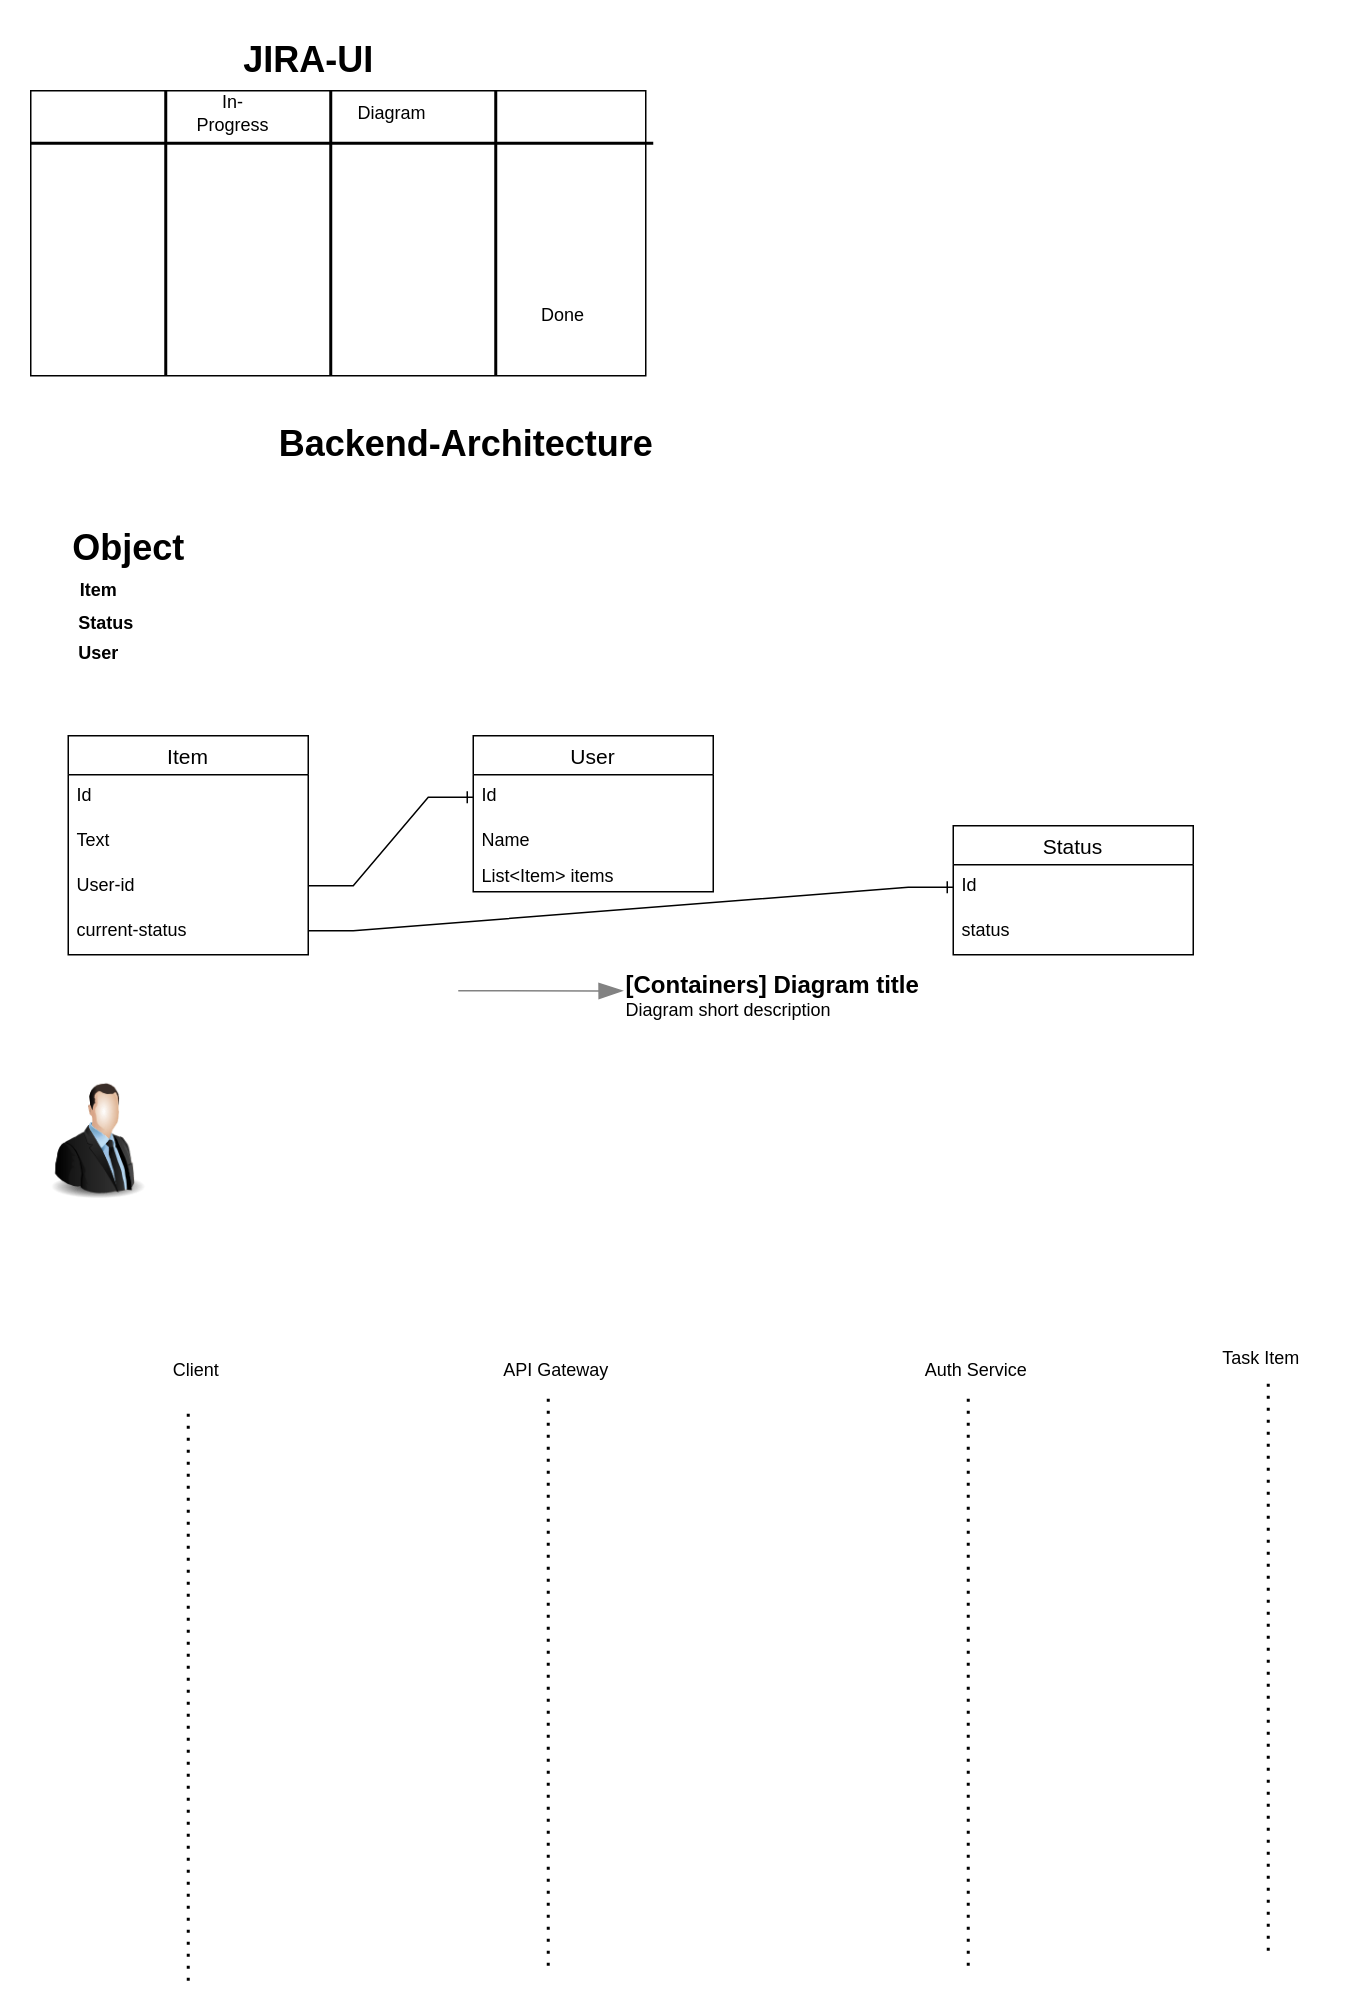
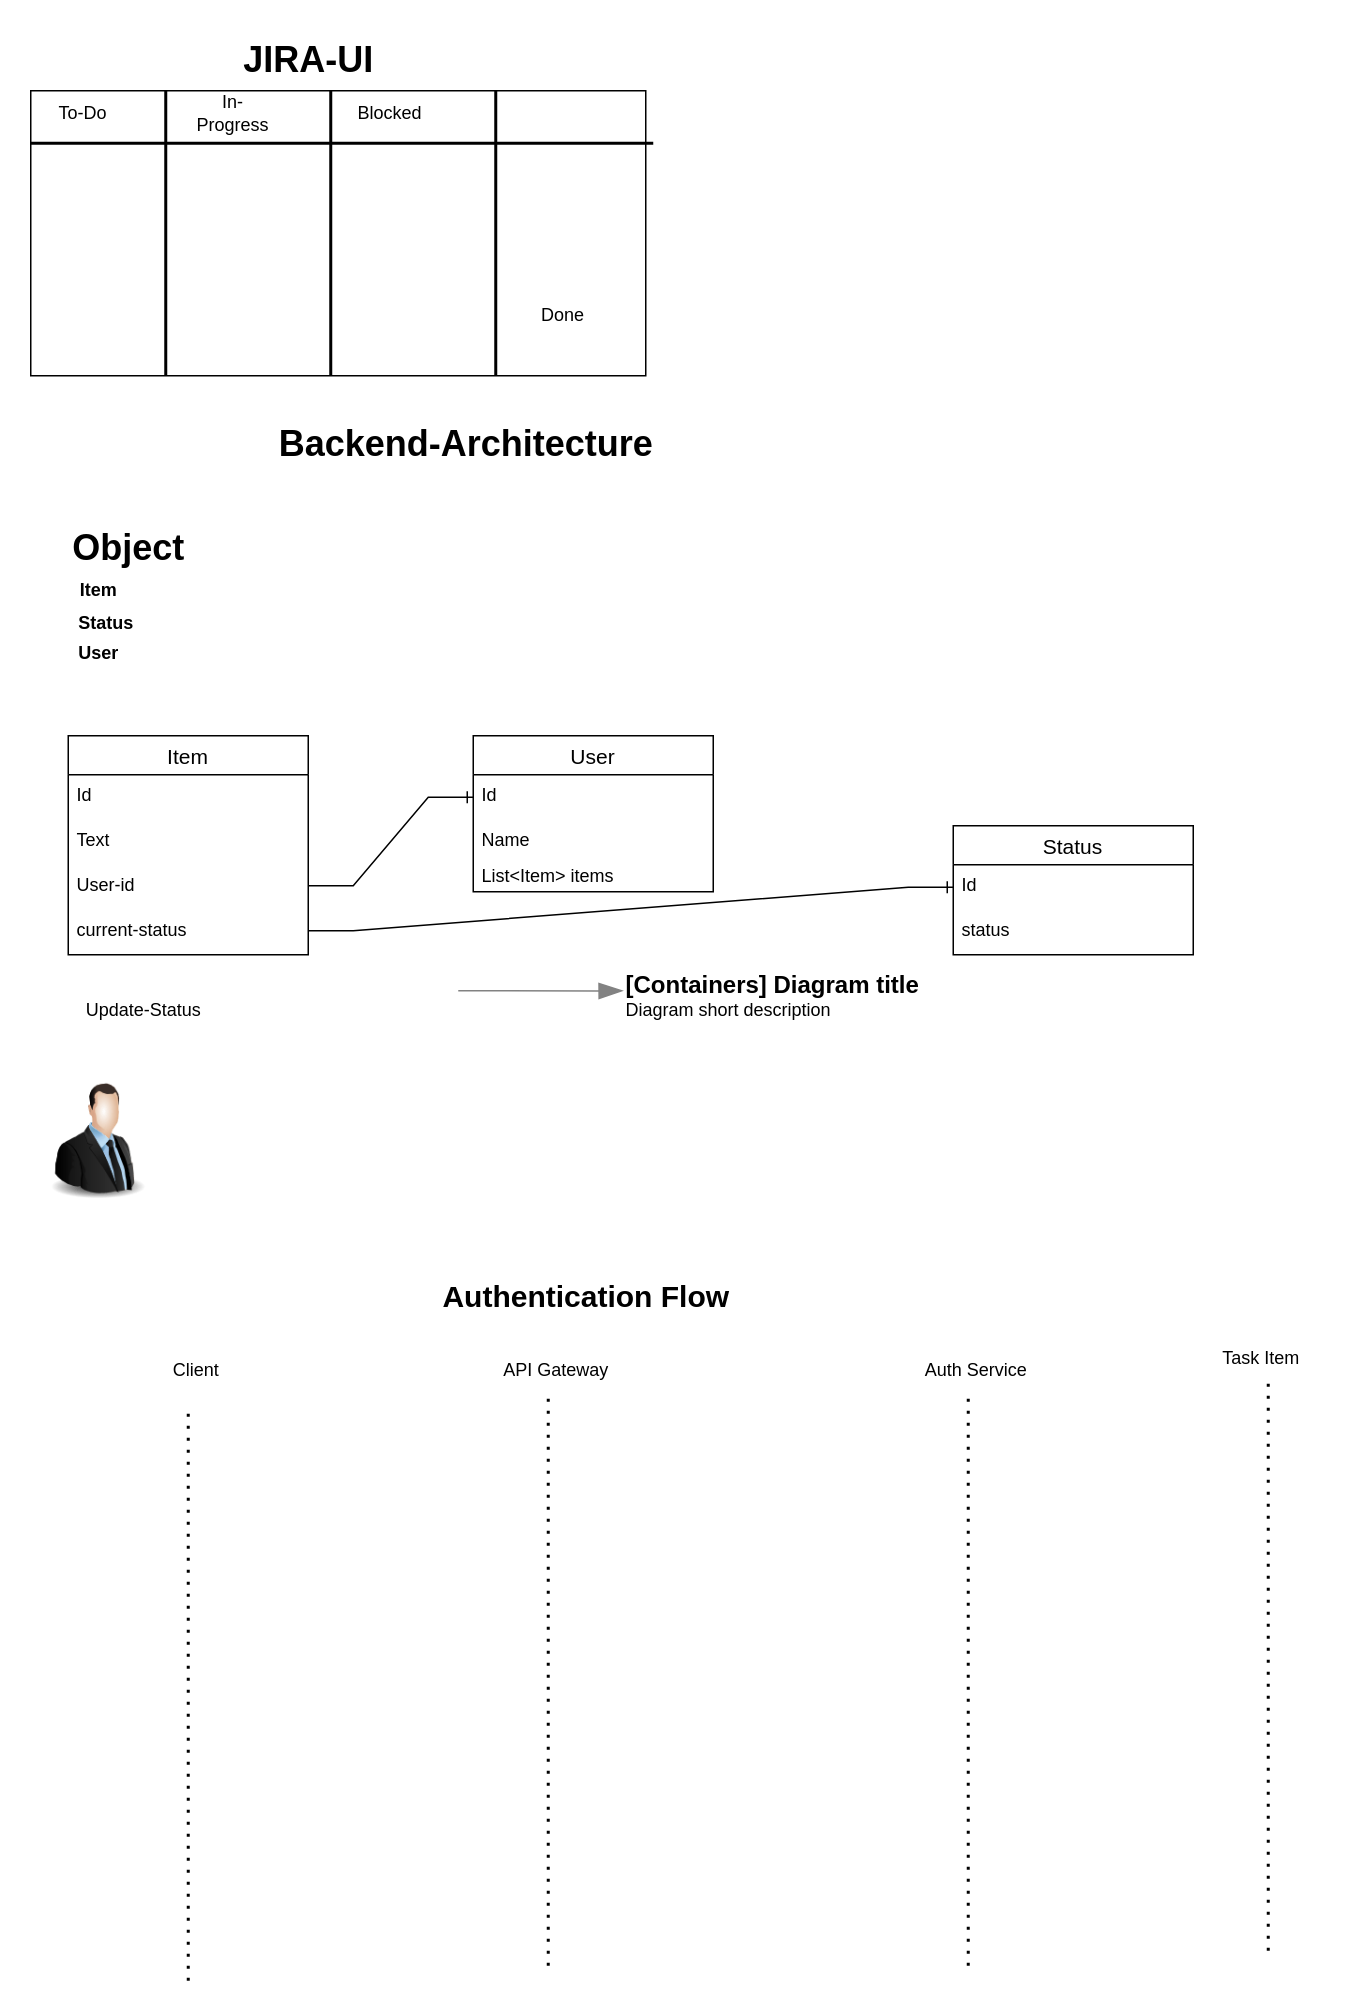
node "To-Do": added
node "Diagram": label "Diagram" -> "Blocked"
node "Update-Status": added
node "Authentication Flow": added
